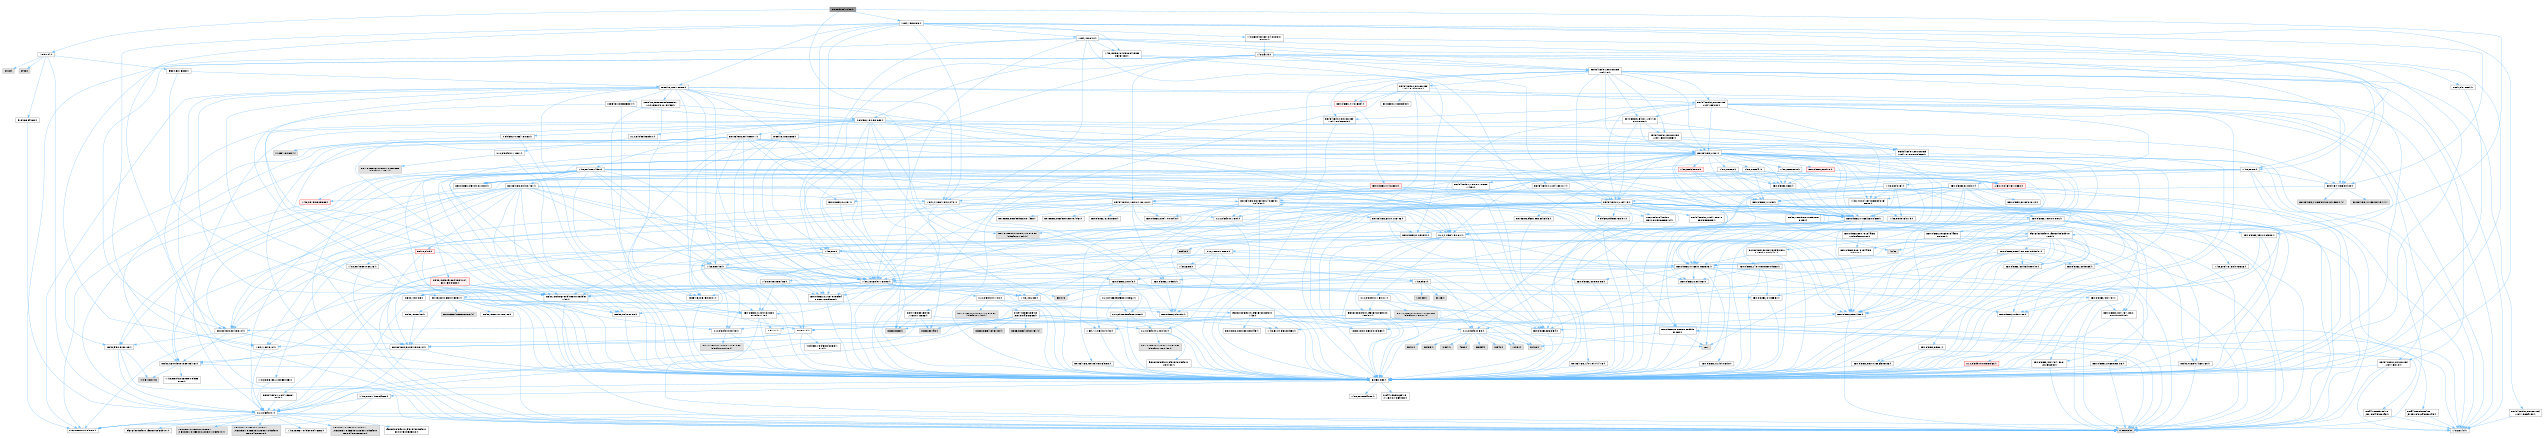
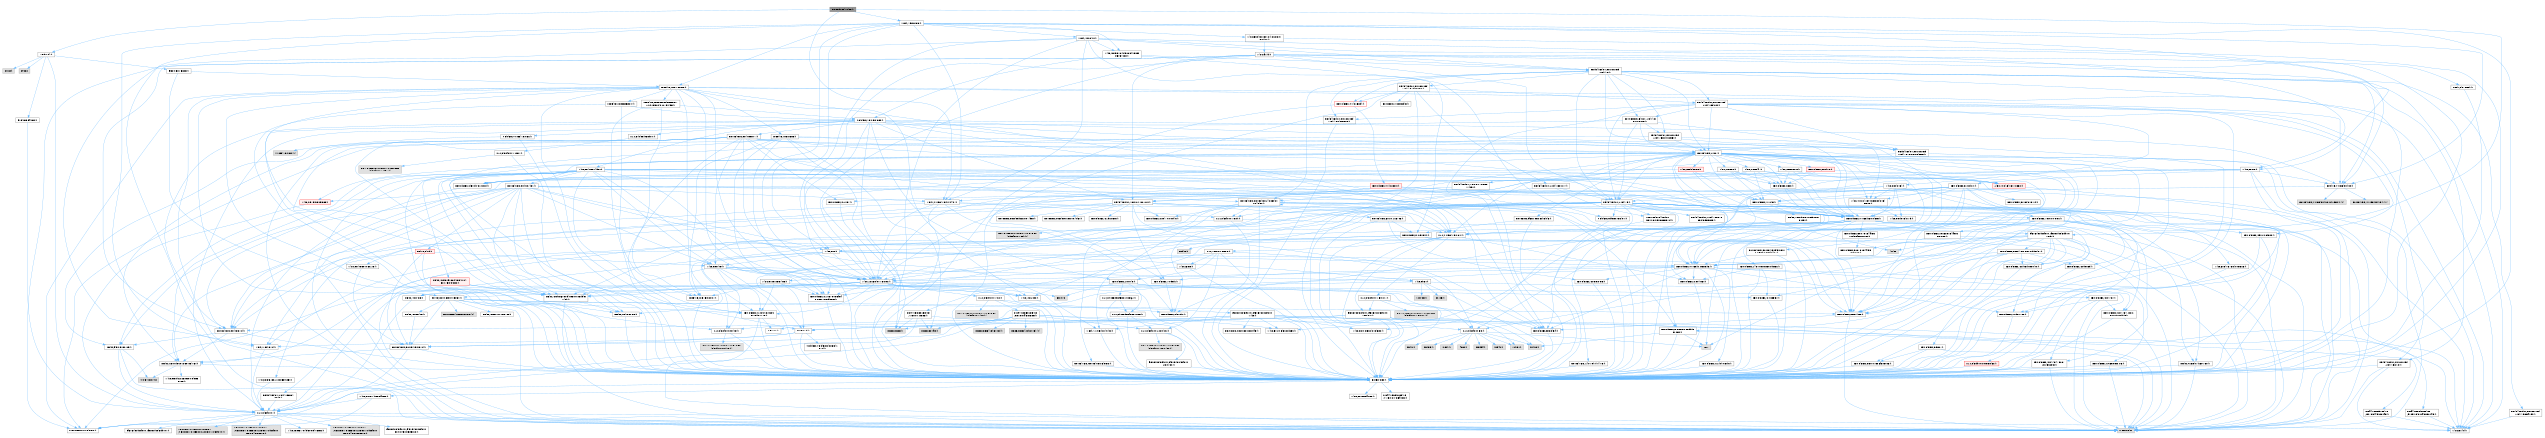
edge "UObject/NameTypes.h" -> "COMPILED_PLATFORM_HEADER (PlatformMath.h)": now "UObject/NameTypes.h" -> "Serialization/MemoryLayout.h"
node "Vector/CompressionFlags.h": label "Vector/CompressionFlags.h" -> "Misc/CompressionFlags.h"
